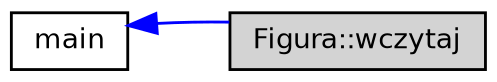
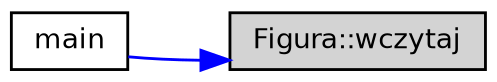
edge "Figura::wczytaj" -> "main": reversed
